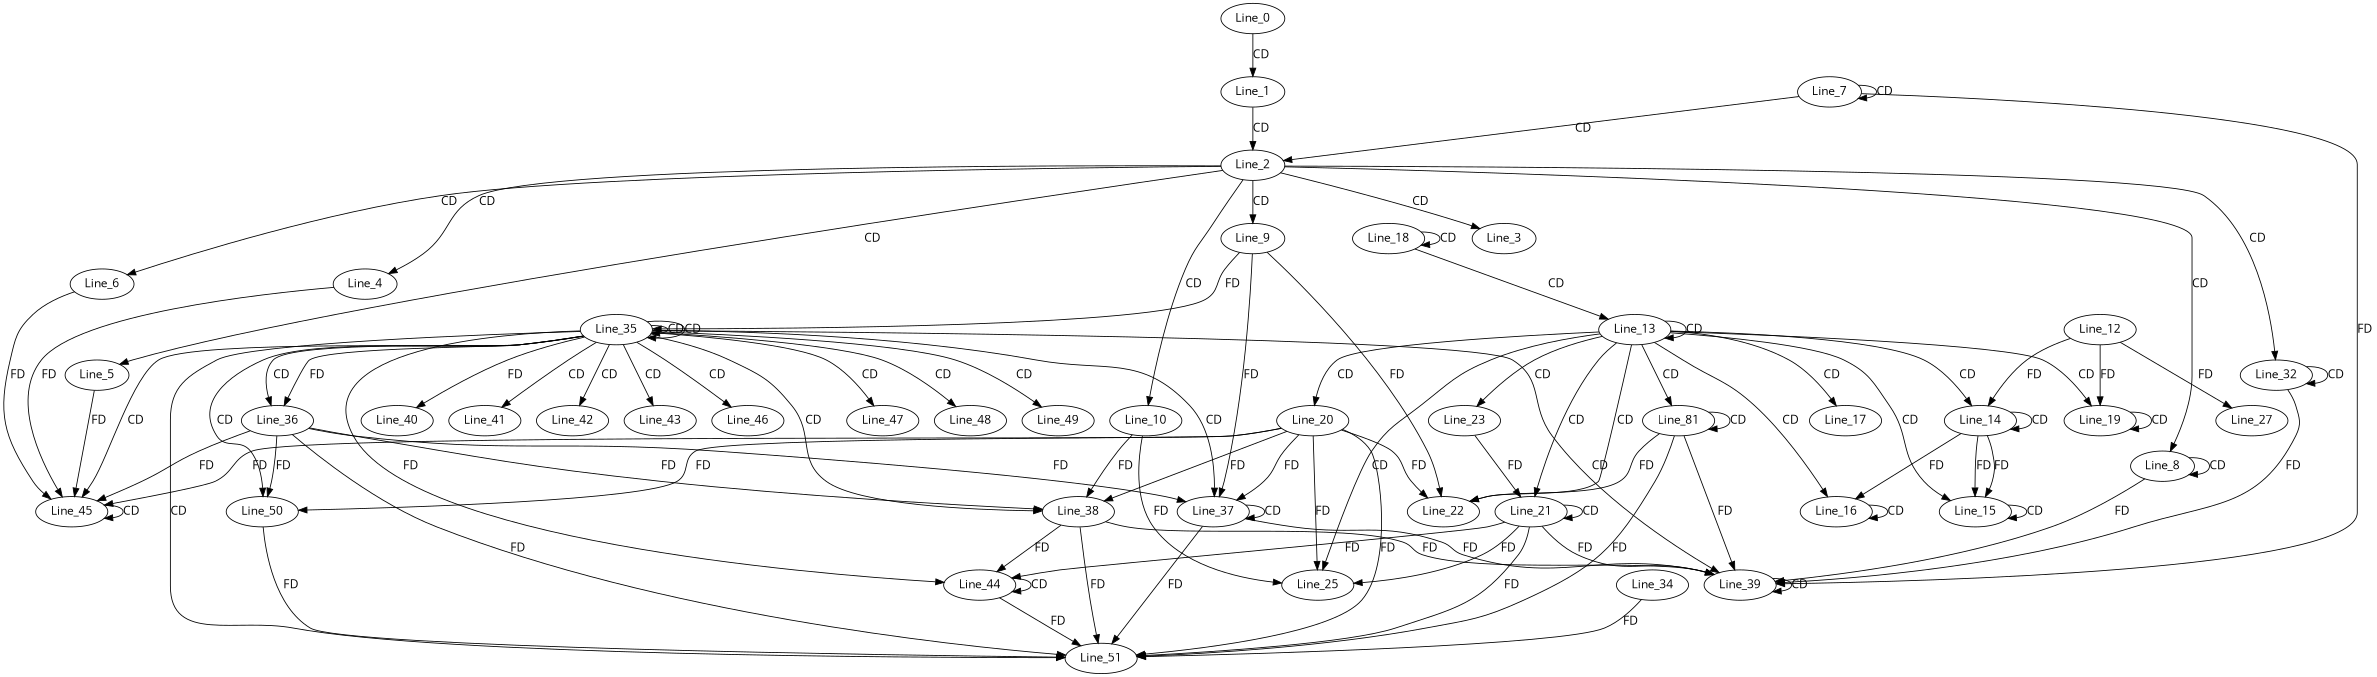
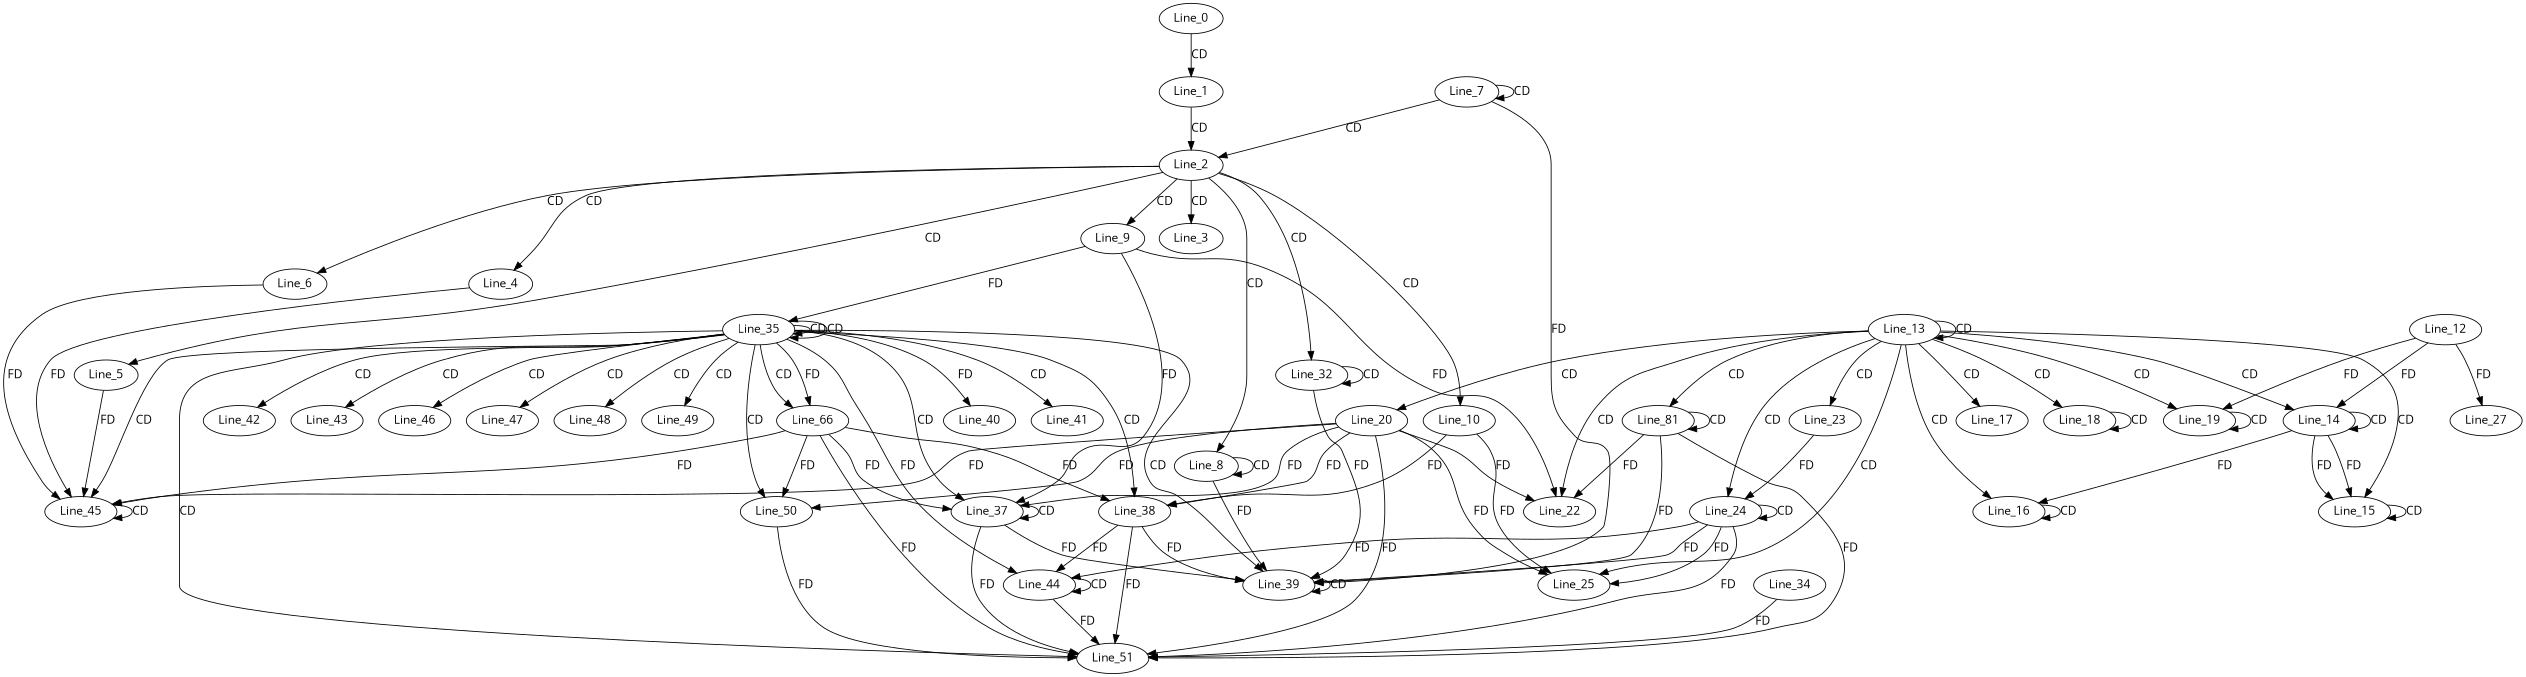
edge "Line_18" -> "Line_13": reversed
node "Line_36": label "Line_36" -> "Line_66"
node "Line_21": label "Line_21" -> "Line_24"
